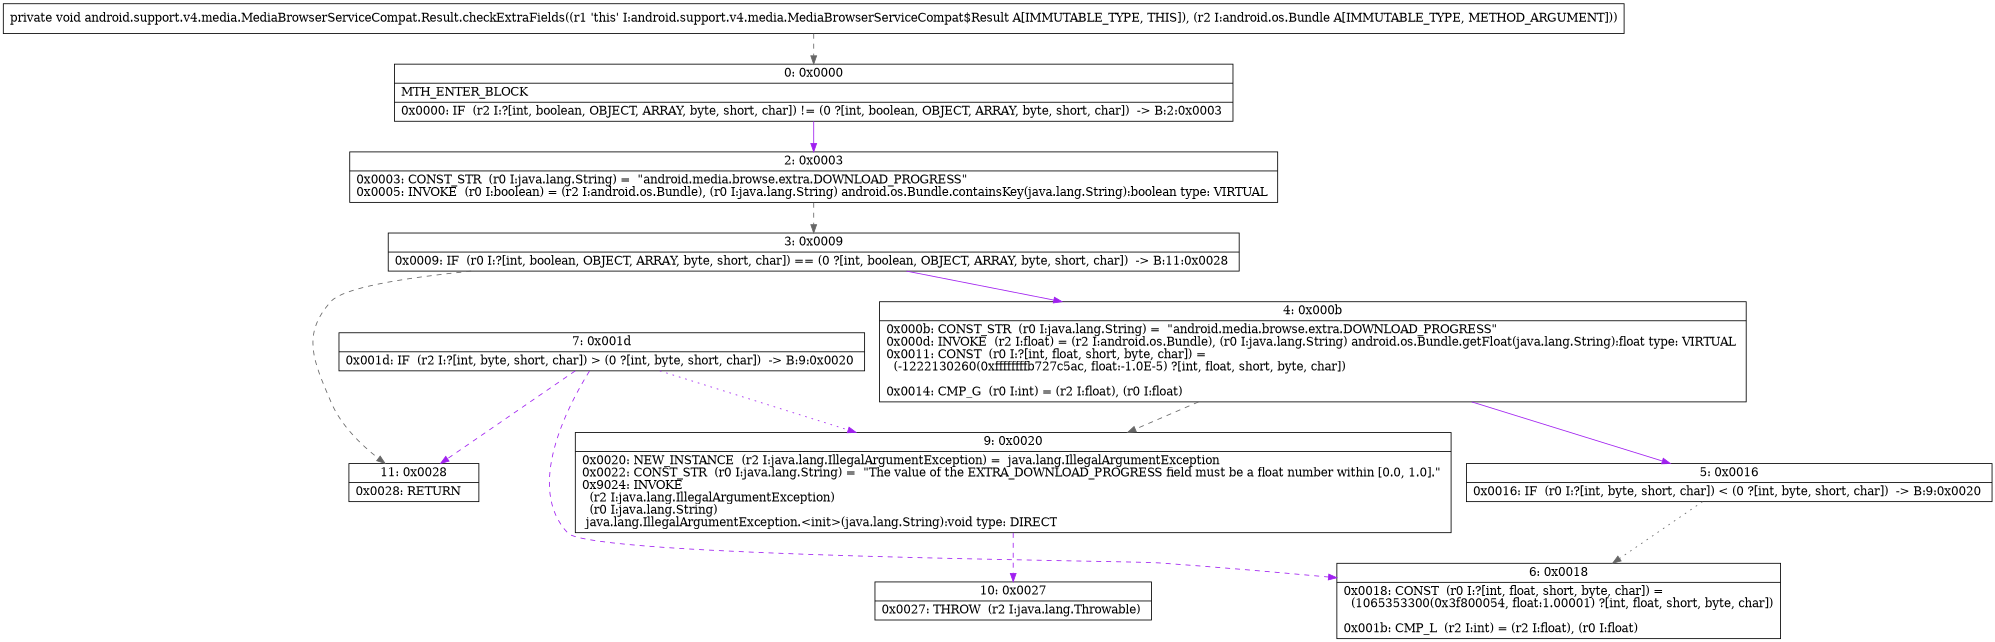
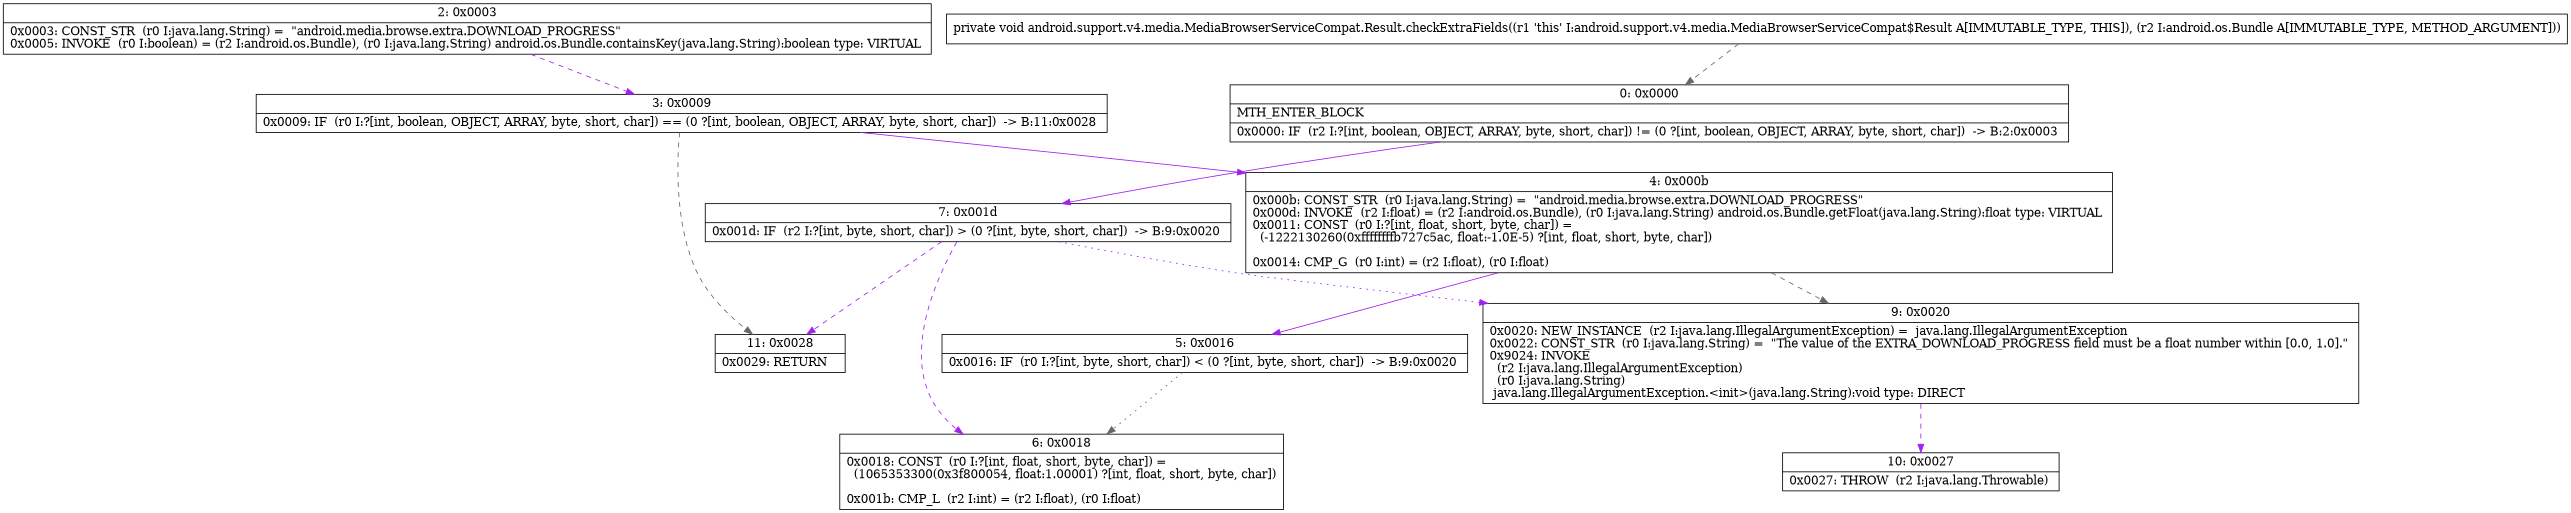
edge "0: 0x0000" -> "2: 0x0003": now "0: 0x0000" -> "7: 0x001d"
edge "2: 0x0003" -> "3: 0x0009": color gray40 -> purple
node "11: 0x0028": text "0x0028: RETURN" -> "0x0029: RETURN"
